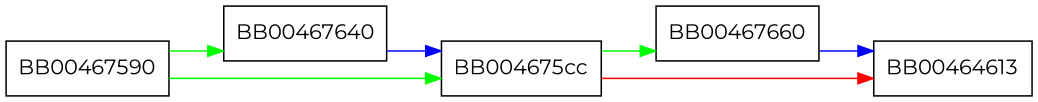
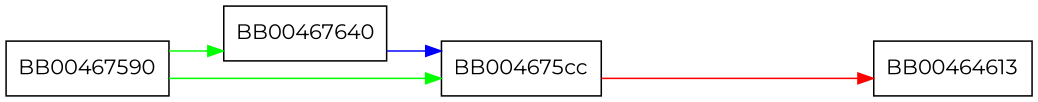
node "BB00467660": removed
